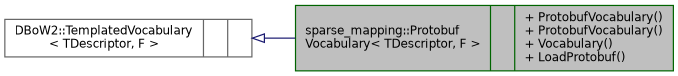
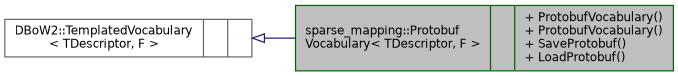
node "sparse_mapping::Protobuf": text "+ Vocabulary()" -> "+ SaveProtobuf()"
